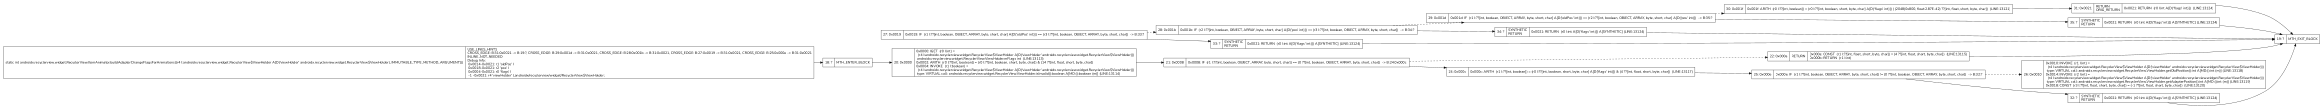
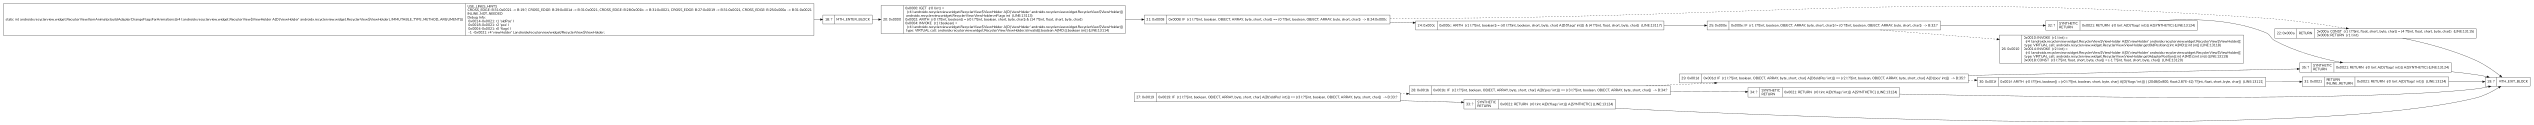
node "31: 0x0021": text "ORIG_RETURN" -> "INLINE_RETURN"
edge "32: ?" -> "19: ?": now "32: ?" -> "35: ?"
